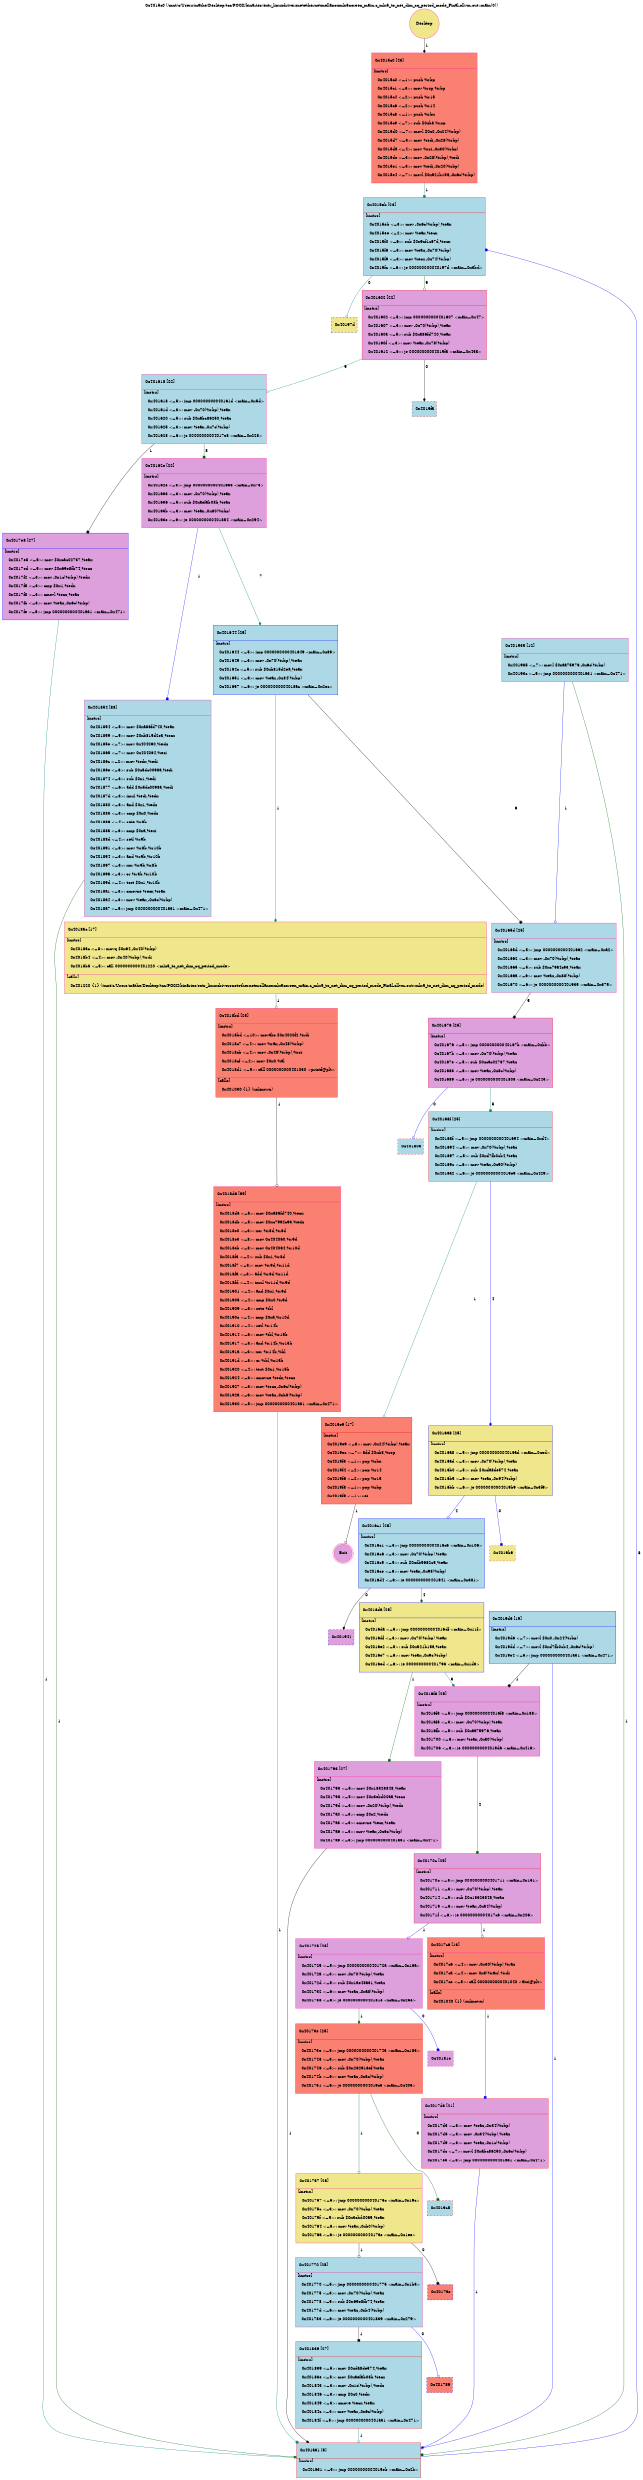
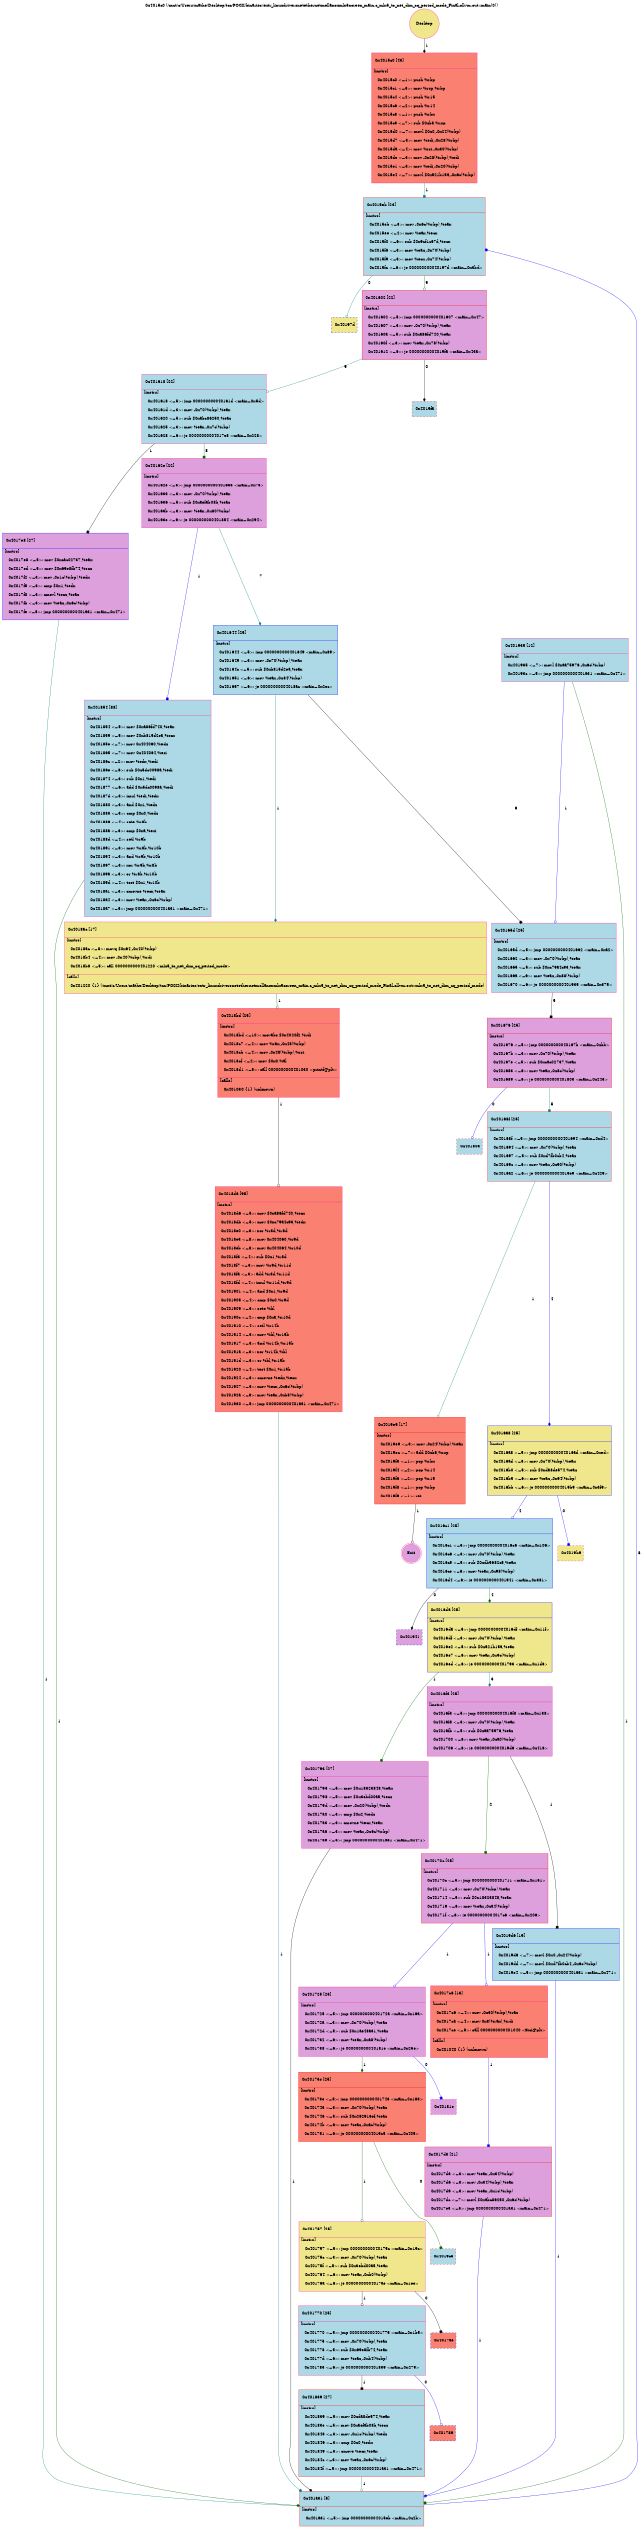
edge "0x4019d6 [19]" -> "0x4016f3 [25]": reversed
